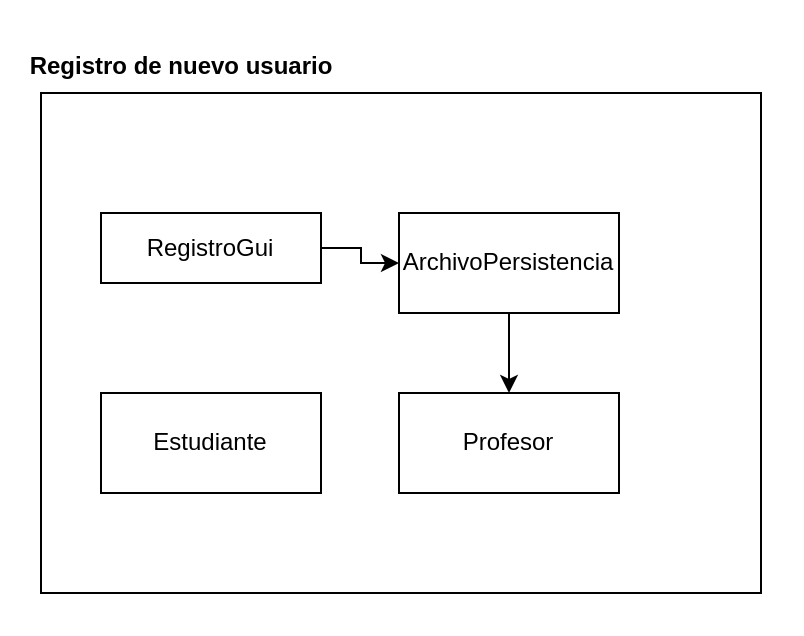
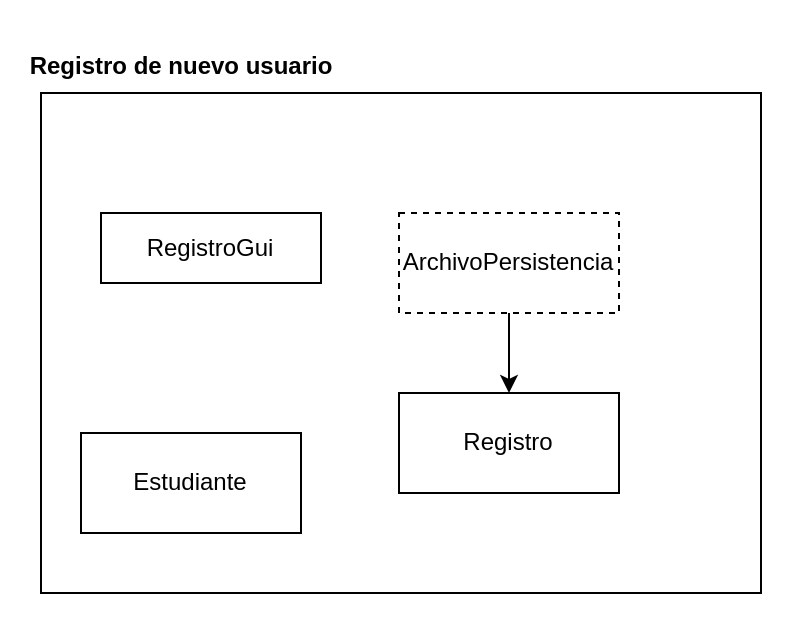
edge "RegistroGui" -> "ArchivoPersistencia": removed
node "ArchivoPersistencia": style solid -> dashed
node "Estudiante": moved (211, 443) -> (191, 483)
node "Profesor": label "Profesor" -> "Registro"
